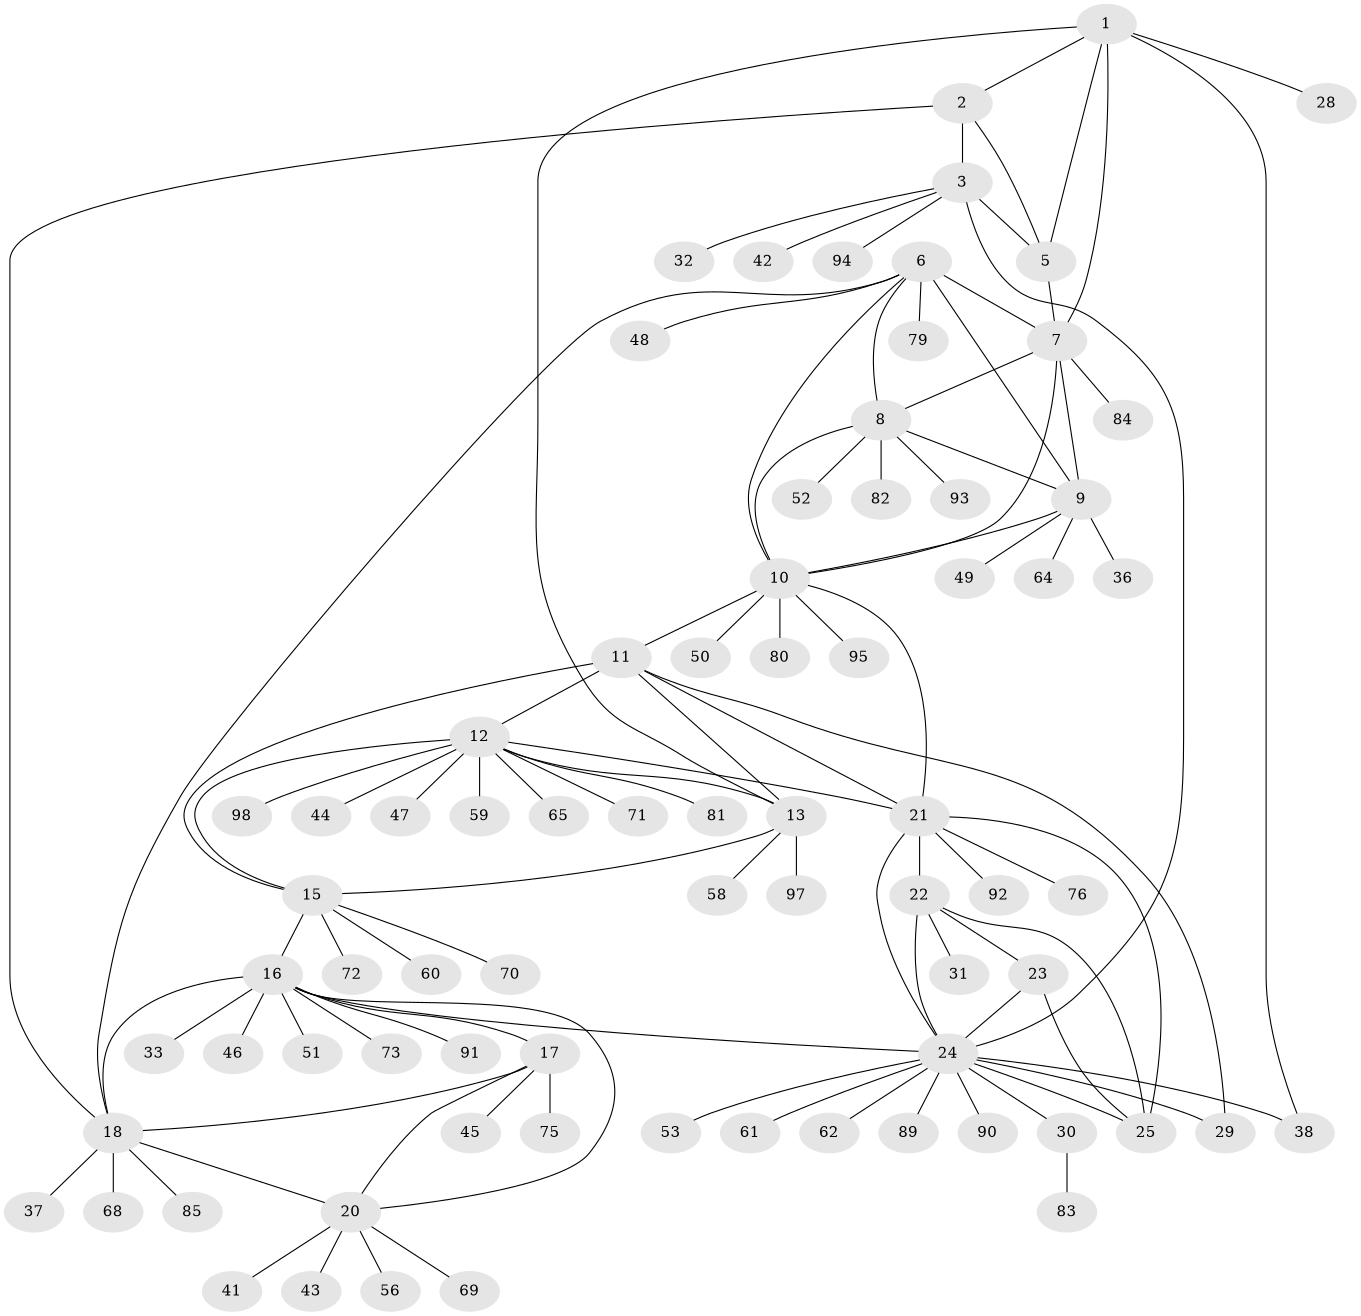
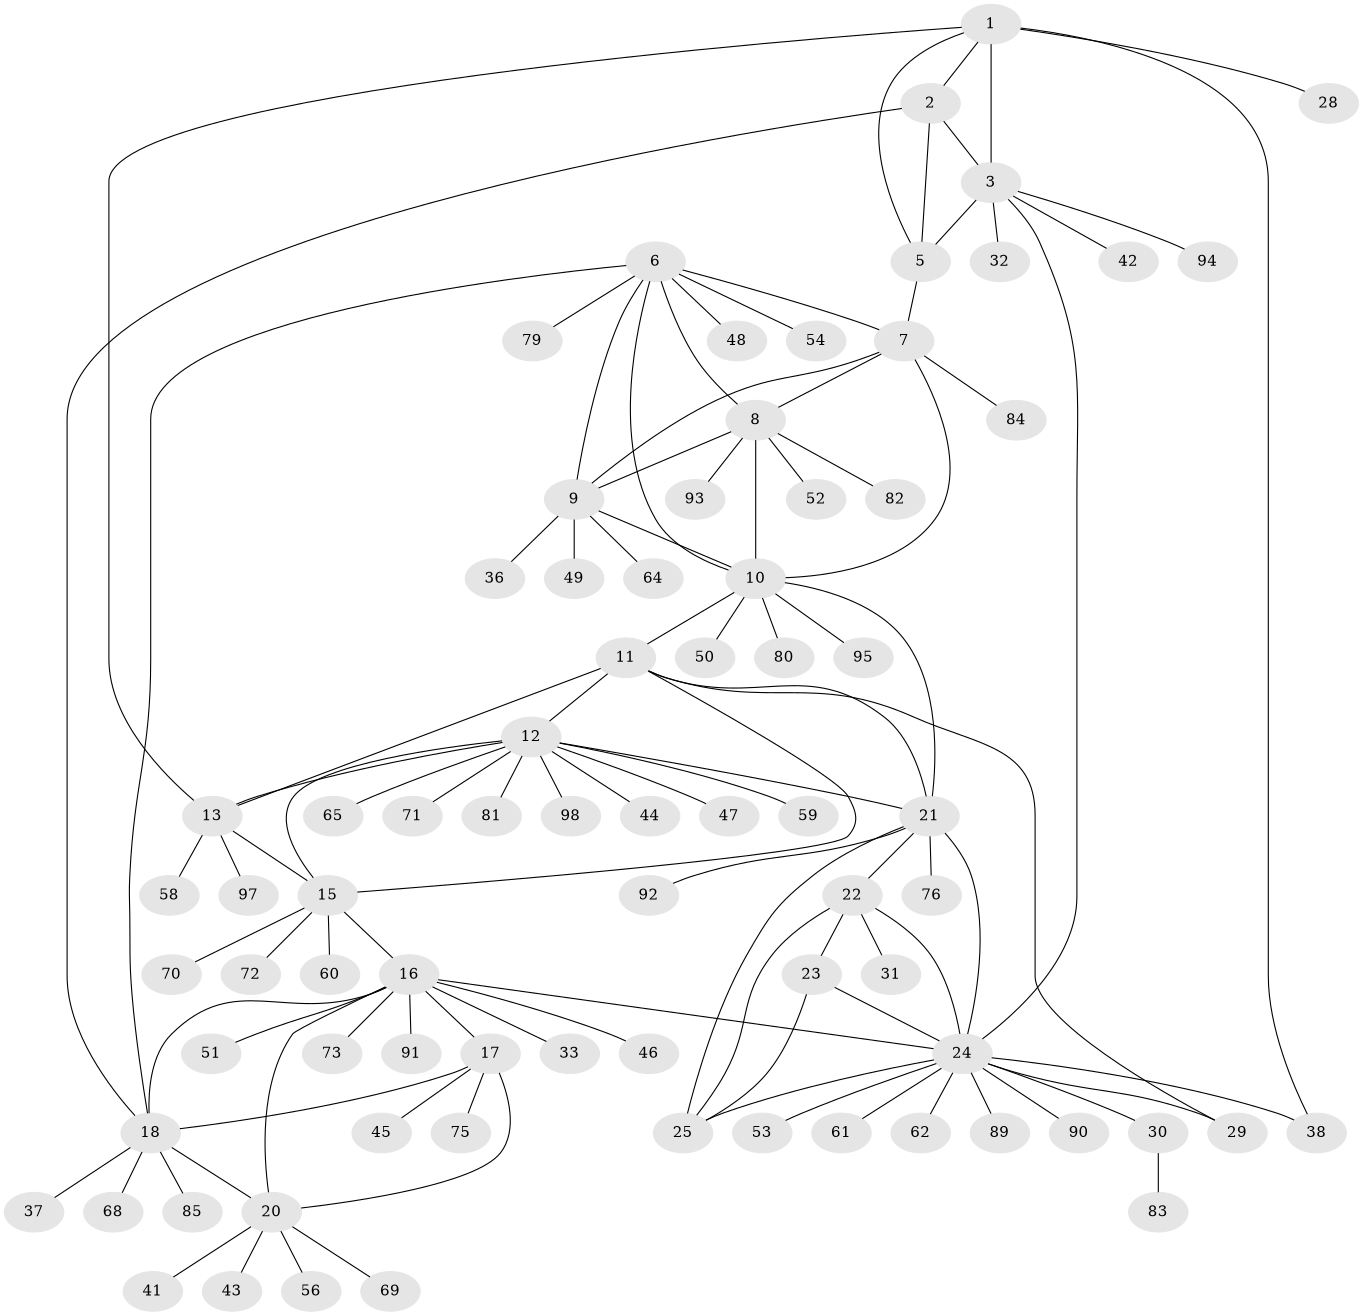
edge "1" -- "7": now "1" -- "3"
node "54": added
